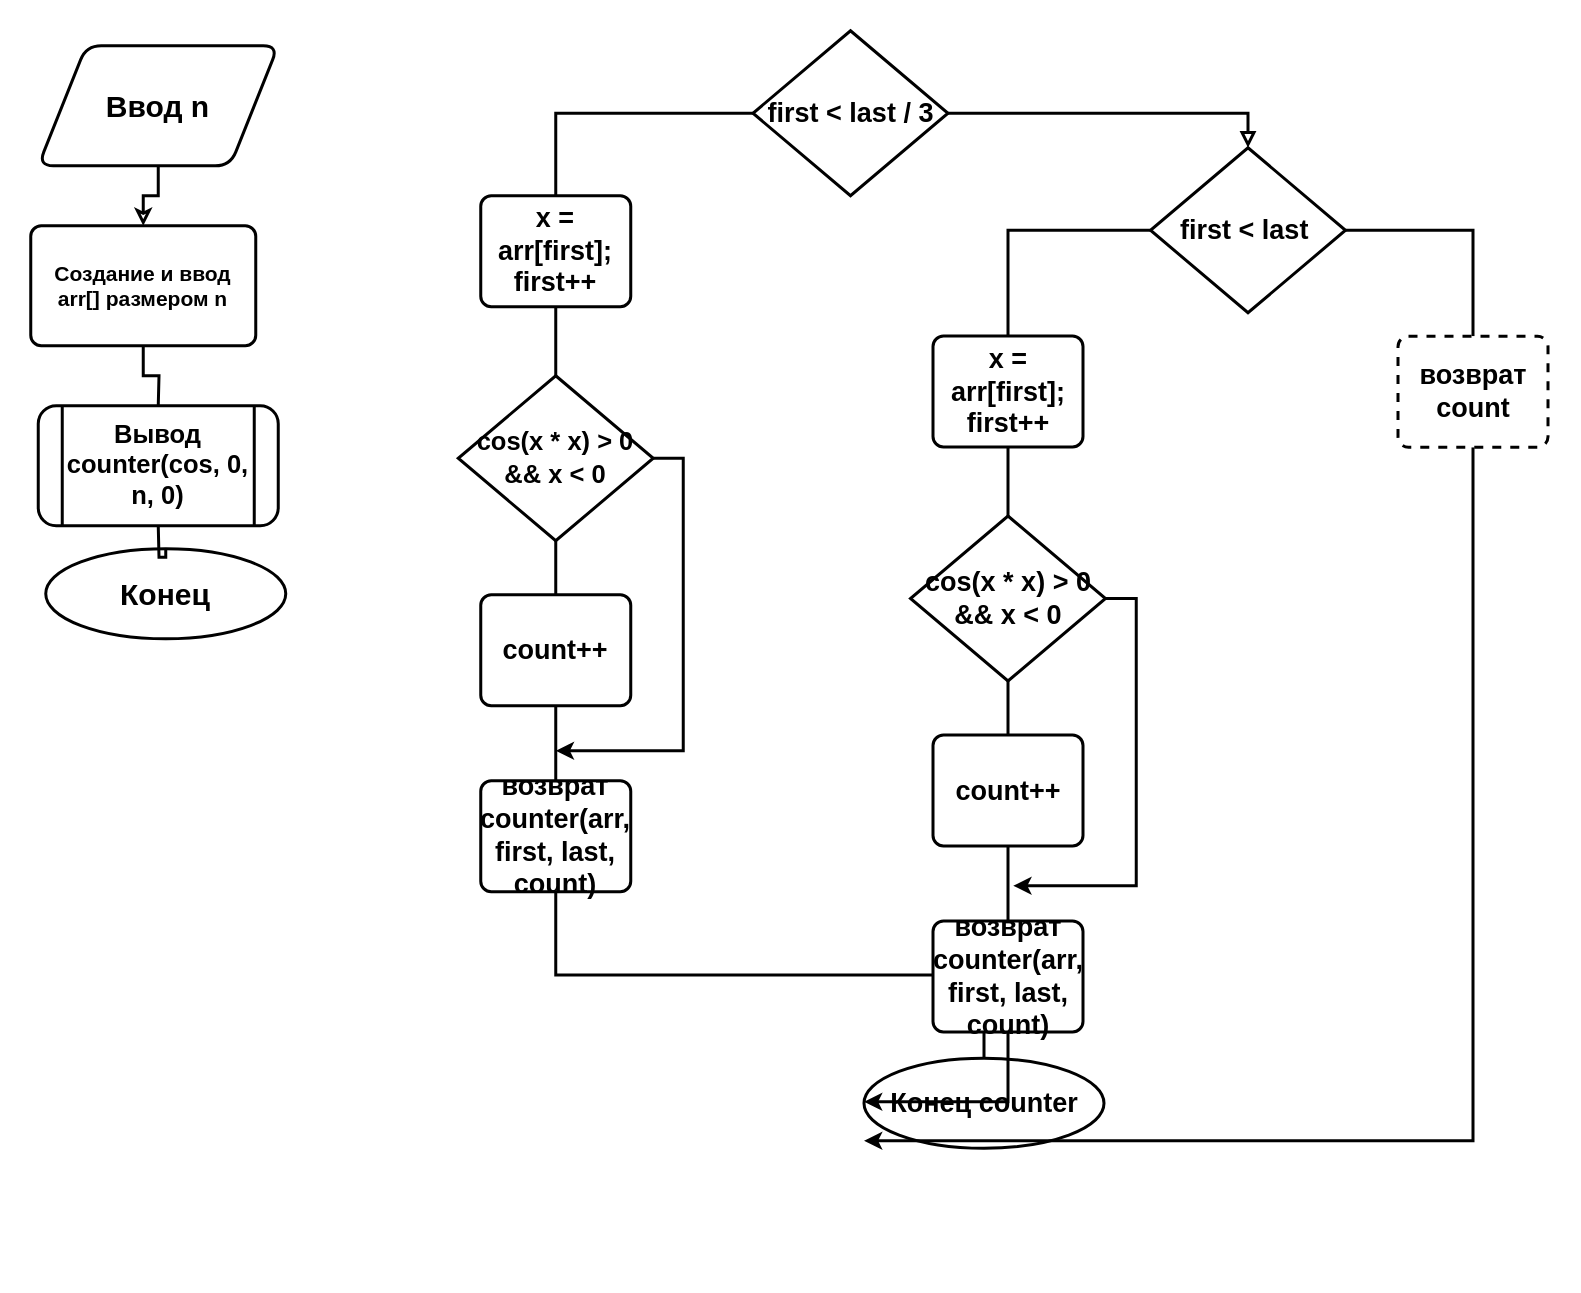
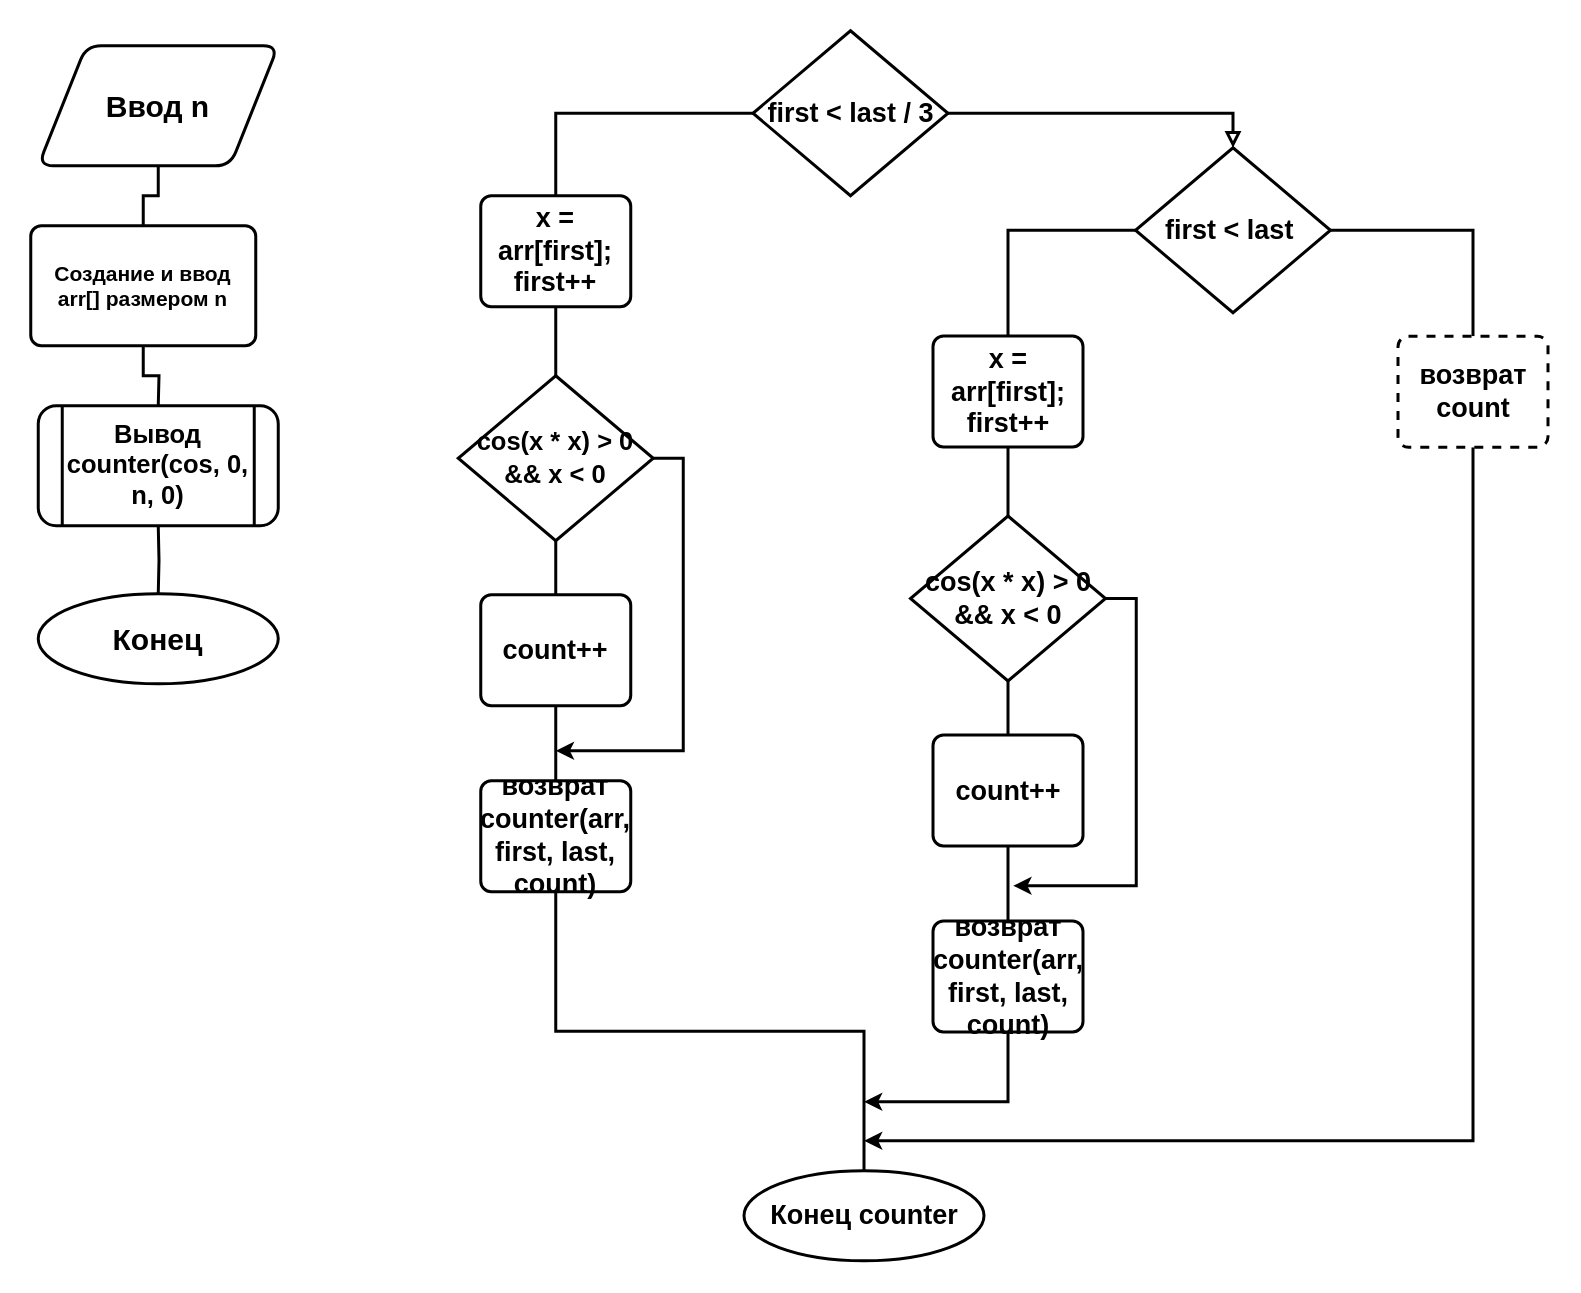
edge "Ввод n" -> "Создание и ввод arr[] размером n": arrowhead classic -> none
node "first < last": moved (1248, 230) -> (1233, 230)
node "Конец": moved (166, 594) -> (158, 639)
node "Конец counter": moved (984, 1103) -> (864, 1216)
